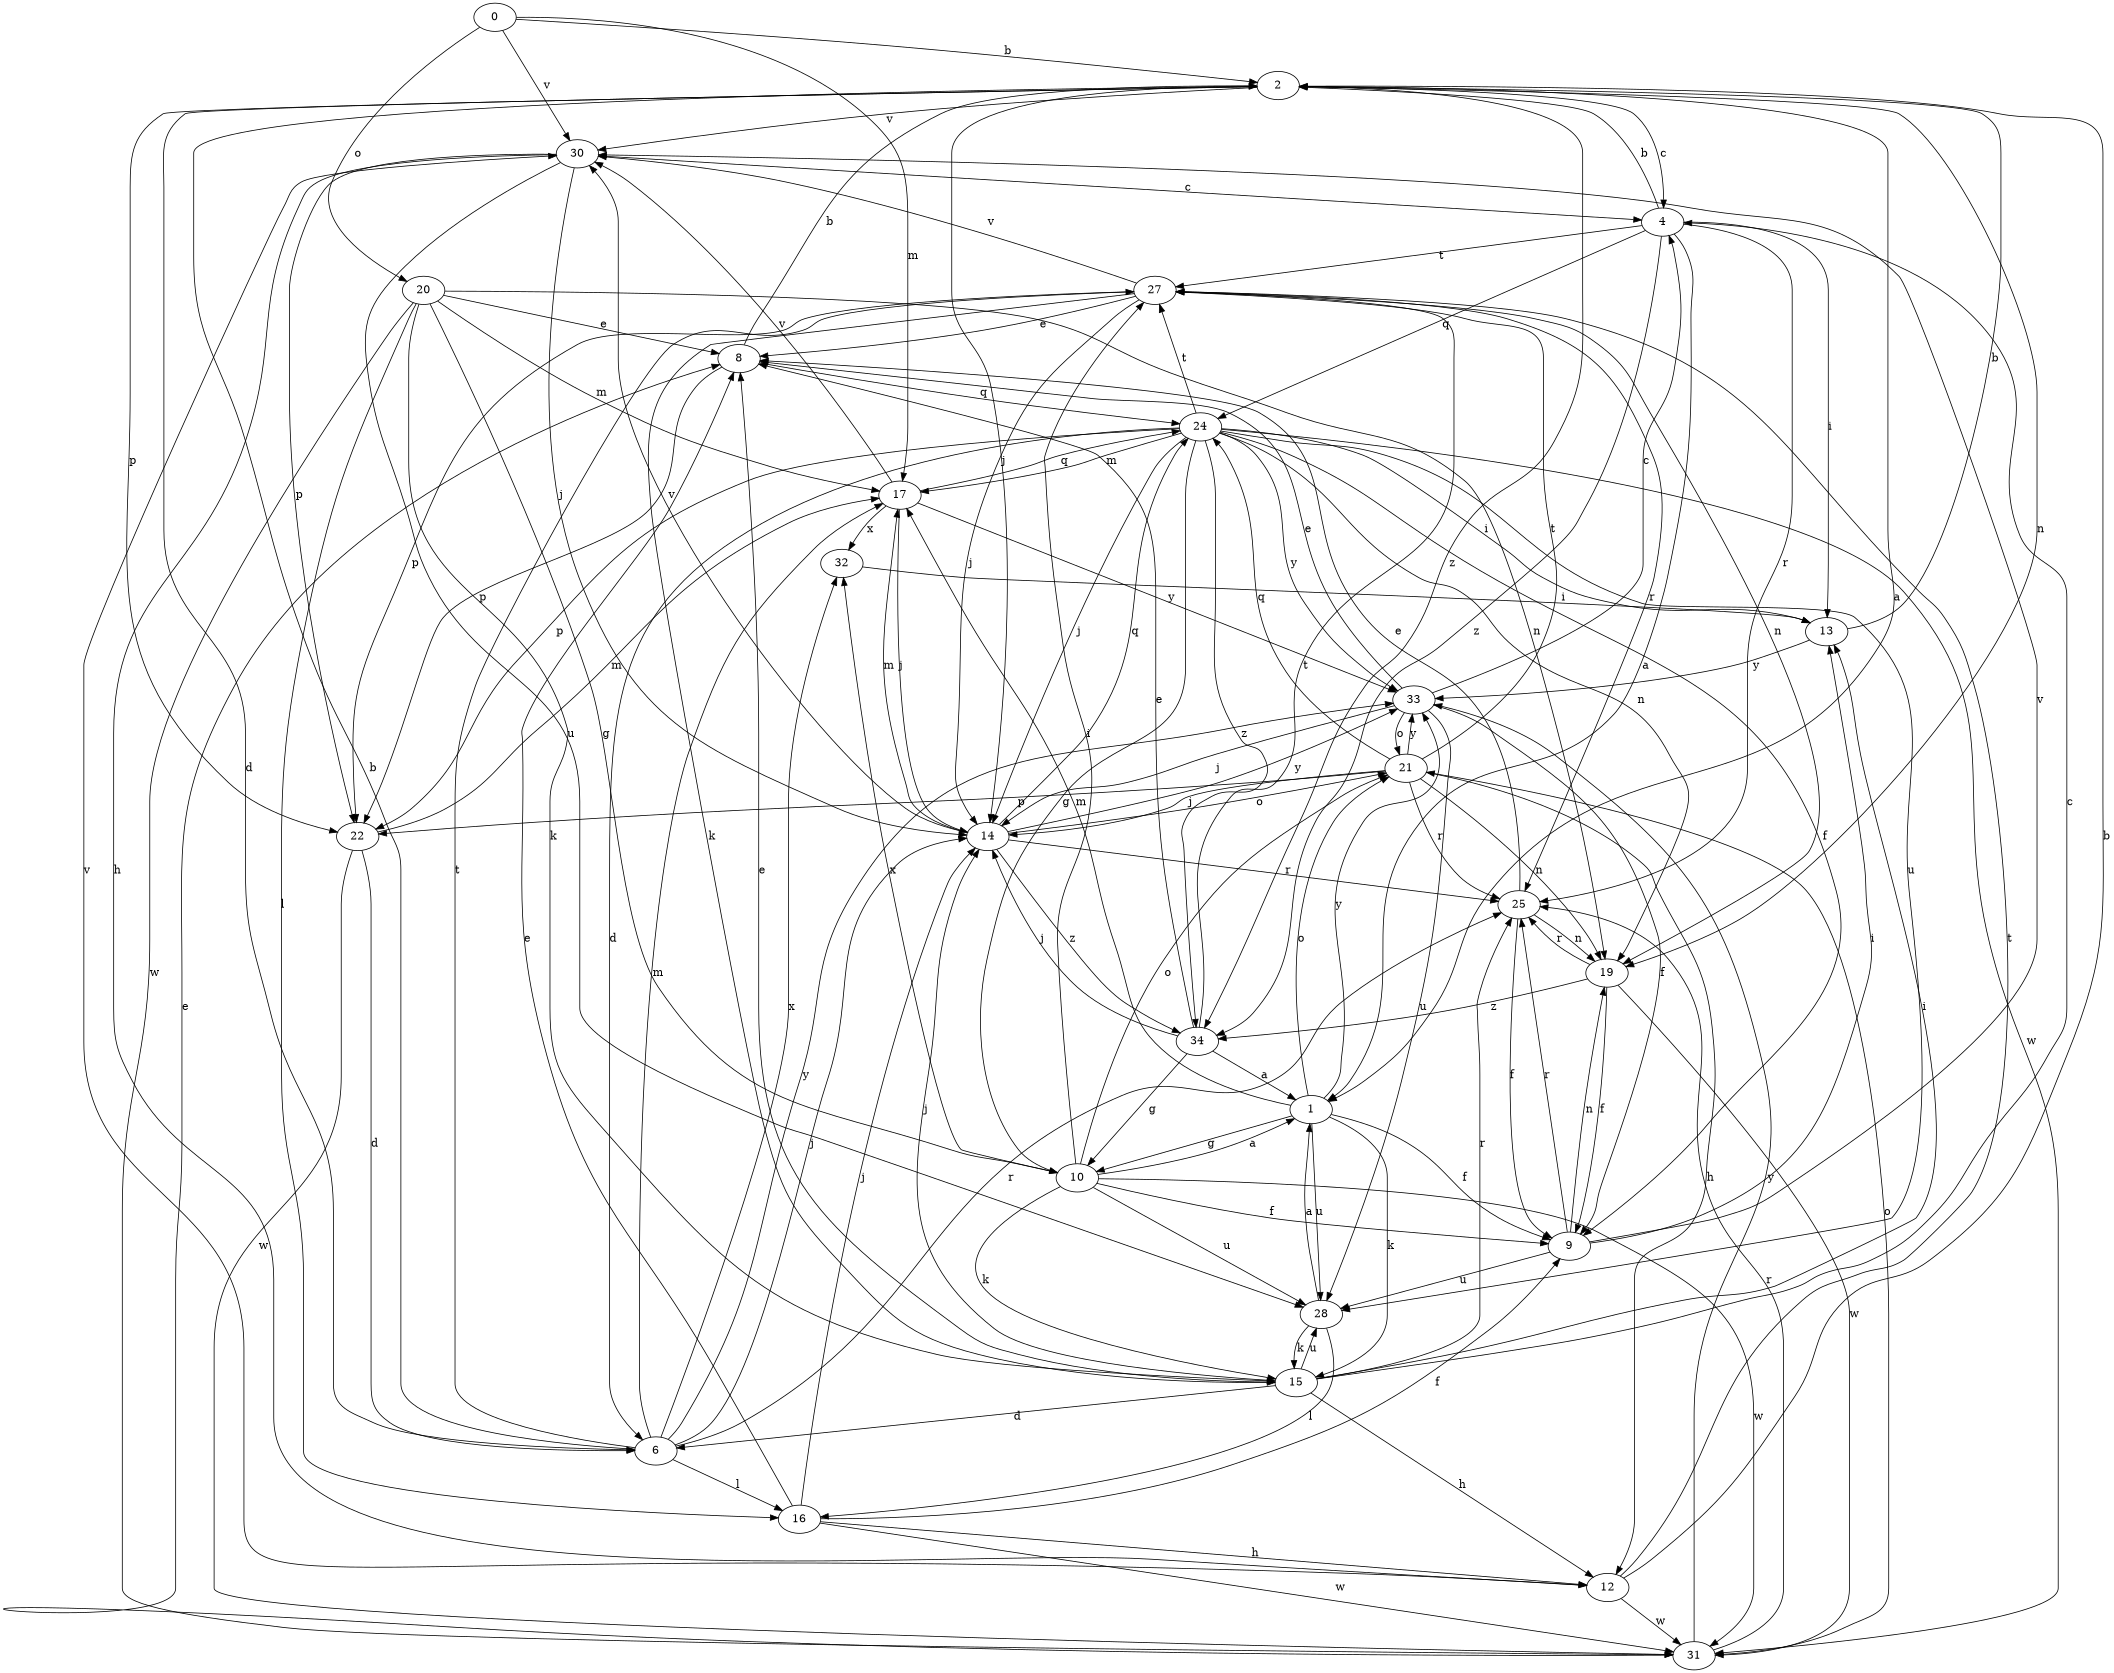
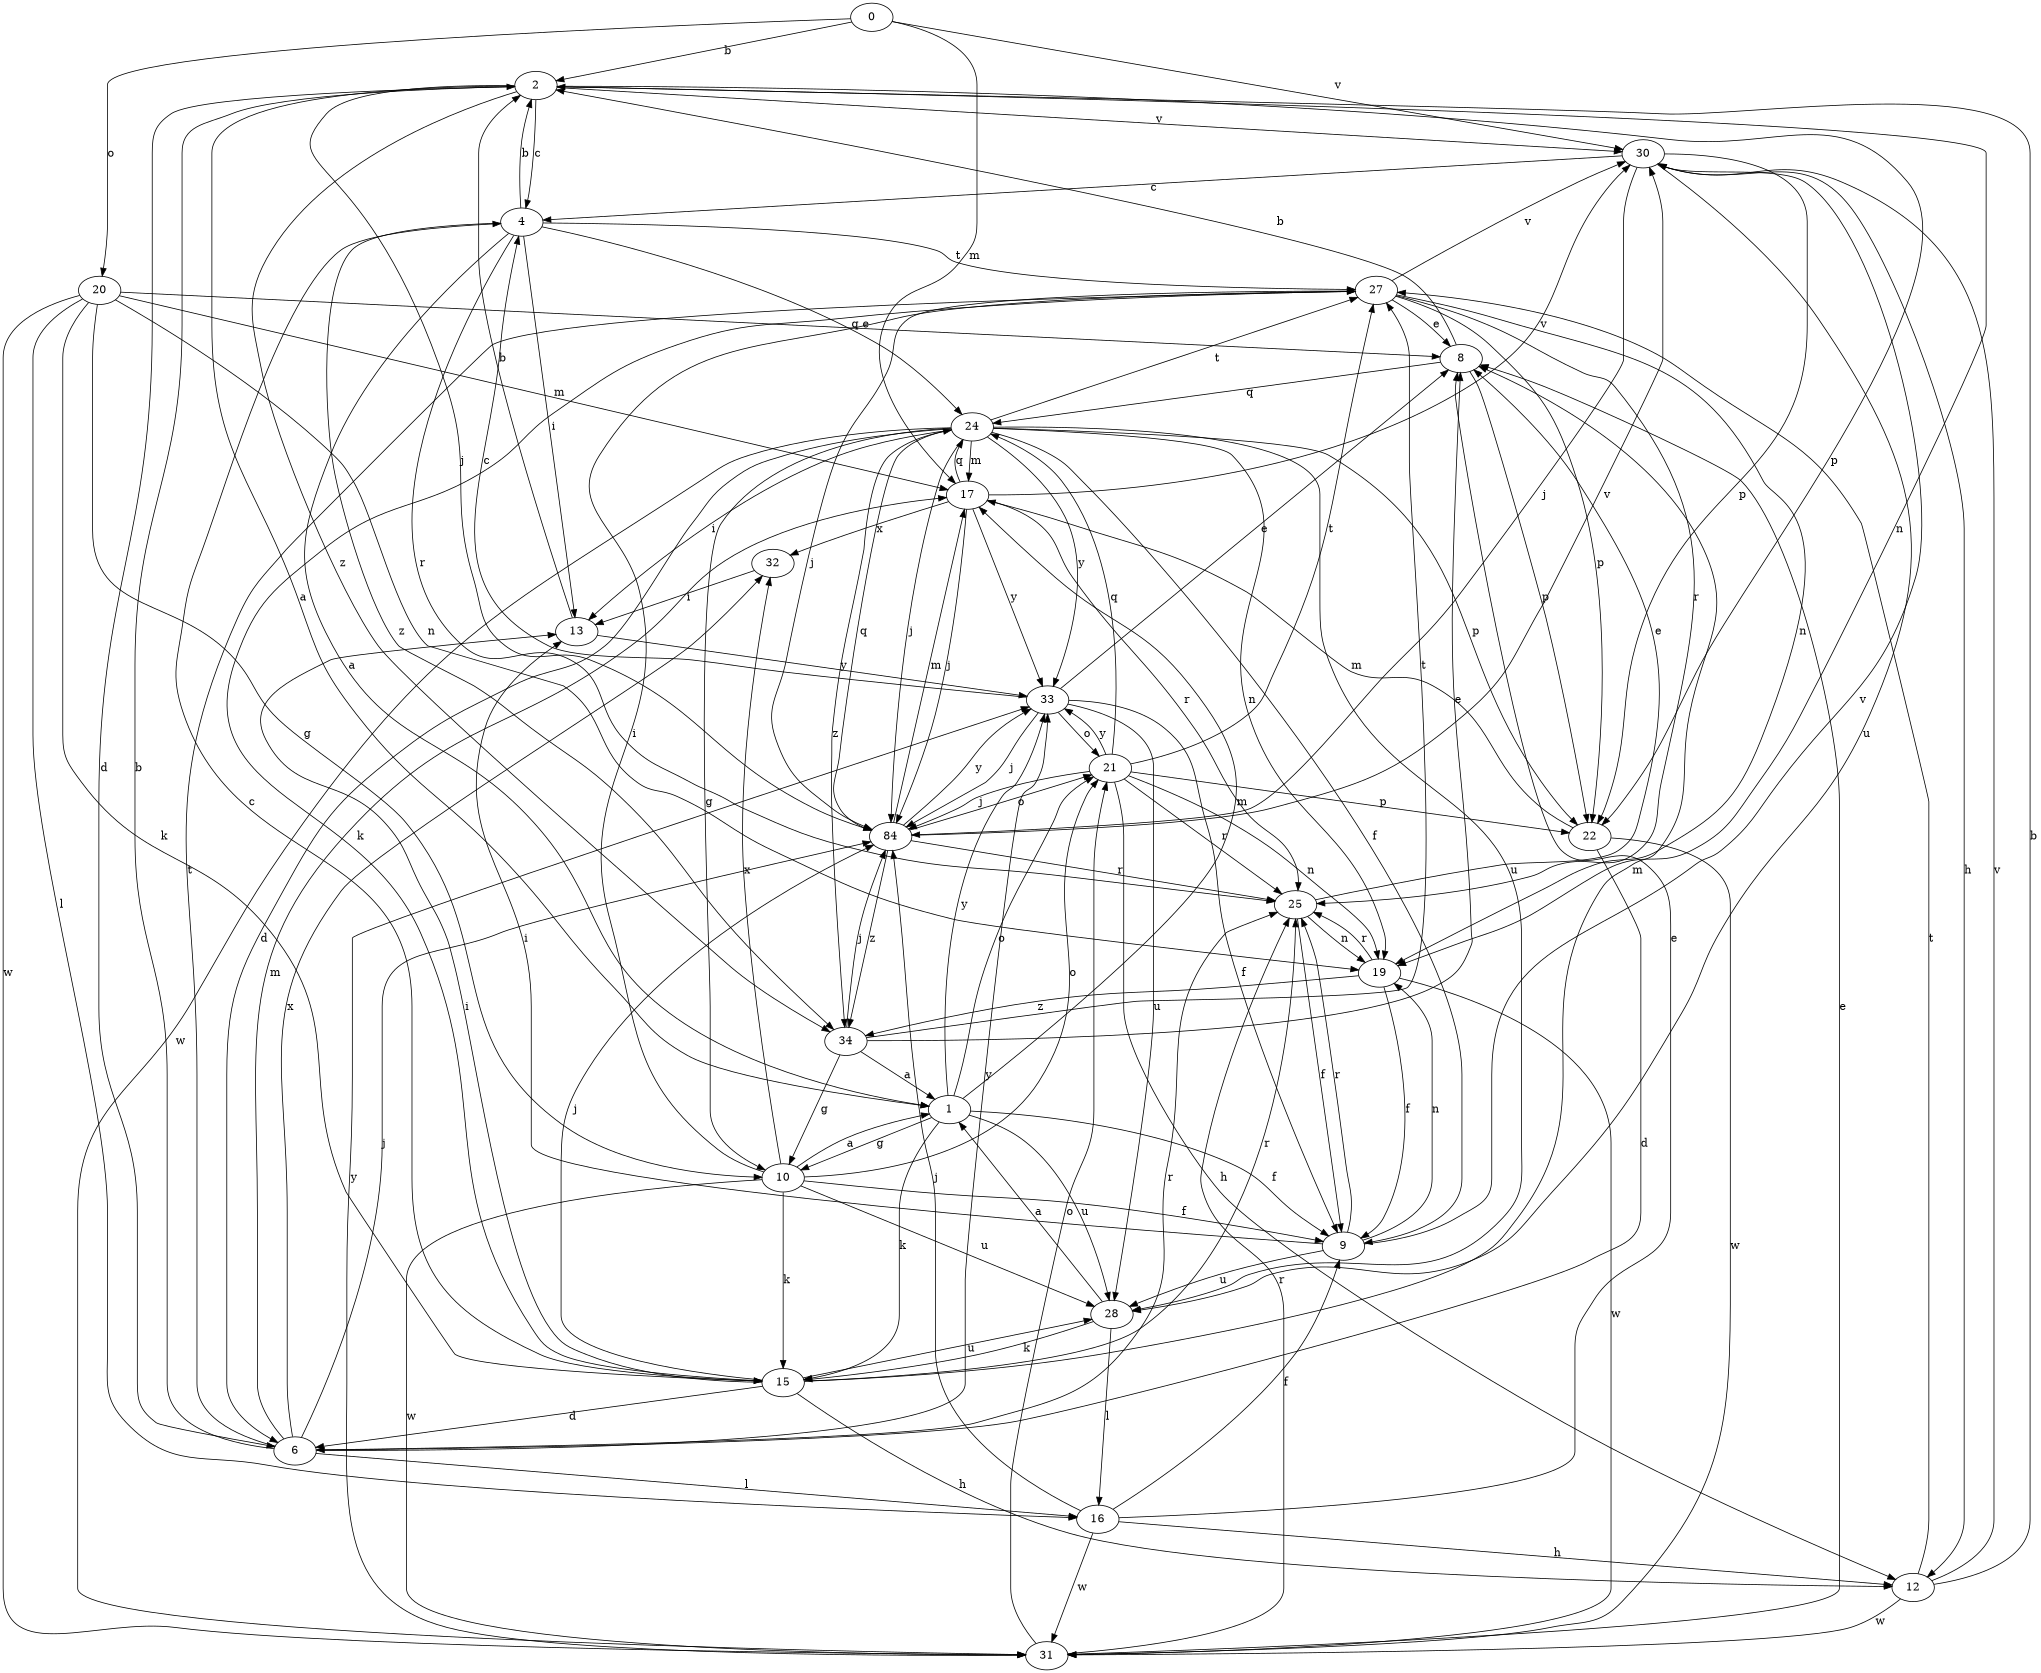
edge "17" -> "25": added, label "r"
node "14": label "14" -> "84"
edge "15" -> "8": label "e" -> "m"
